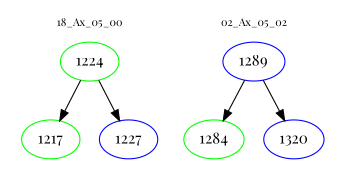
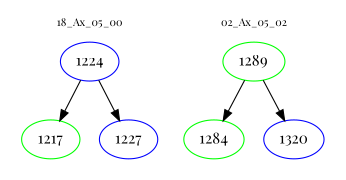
node "1224": color green -> blue
node "1289": color blue -> green
